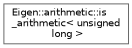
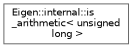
node "Eigen::arithmetic::is _arithmetic< unsigned long >": label "Eigen::arithmetic::is _arithmetic< unsigned long >" -> "Eigen::internal::is _arithmetic< unsigned long >"
